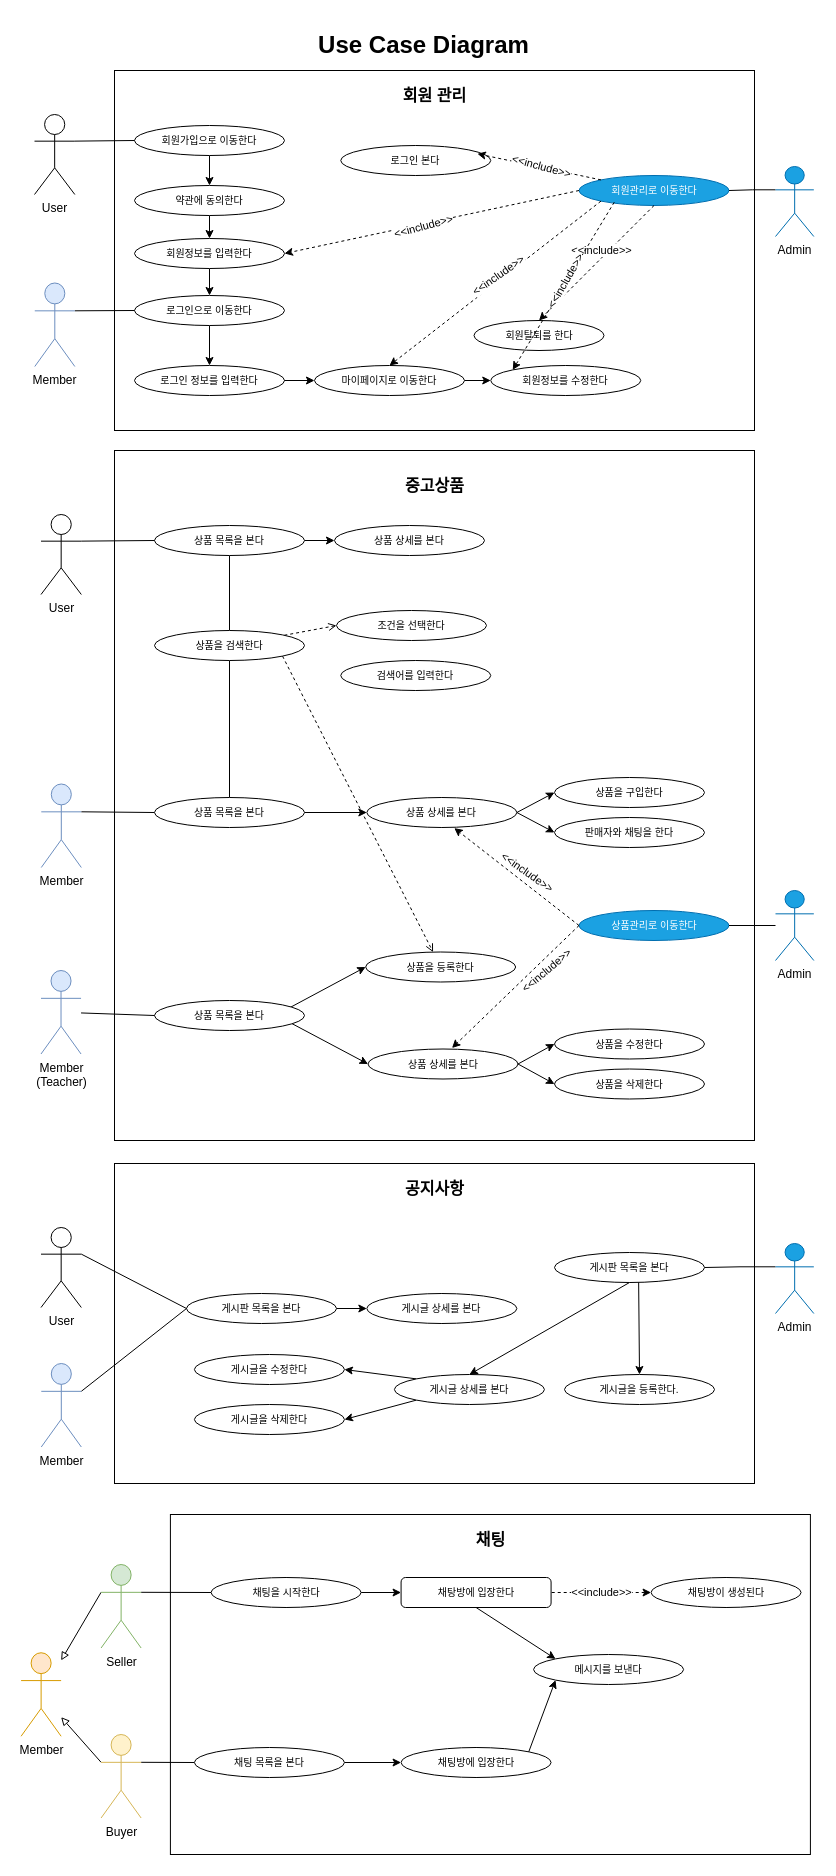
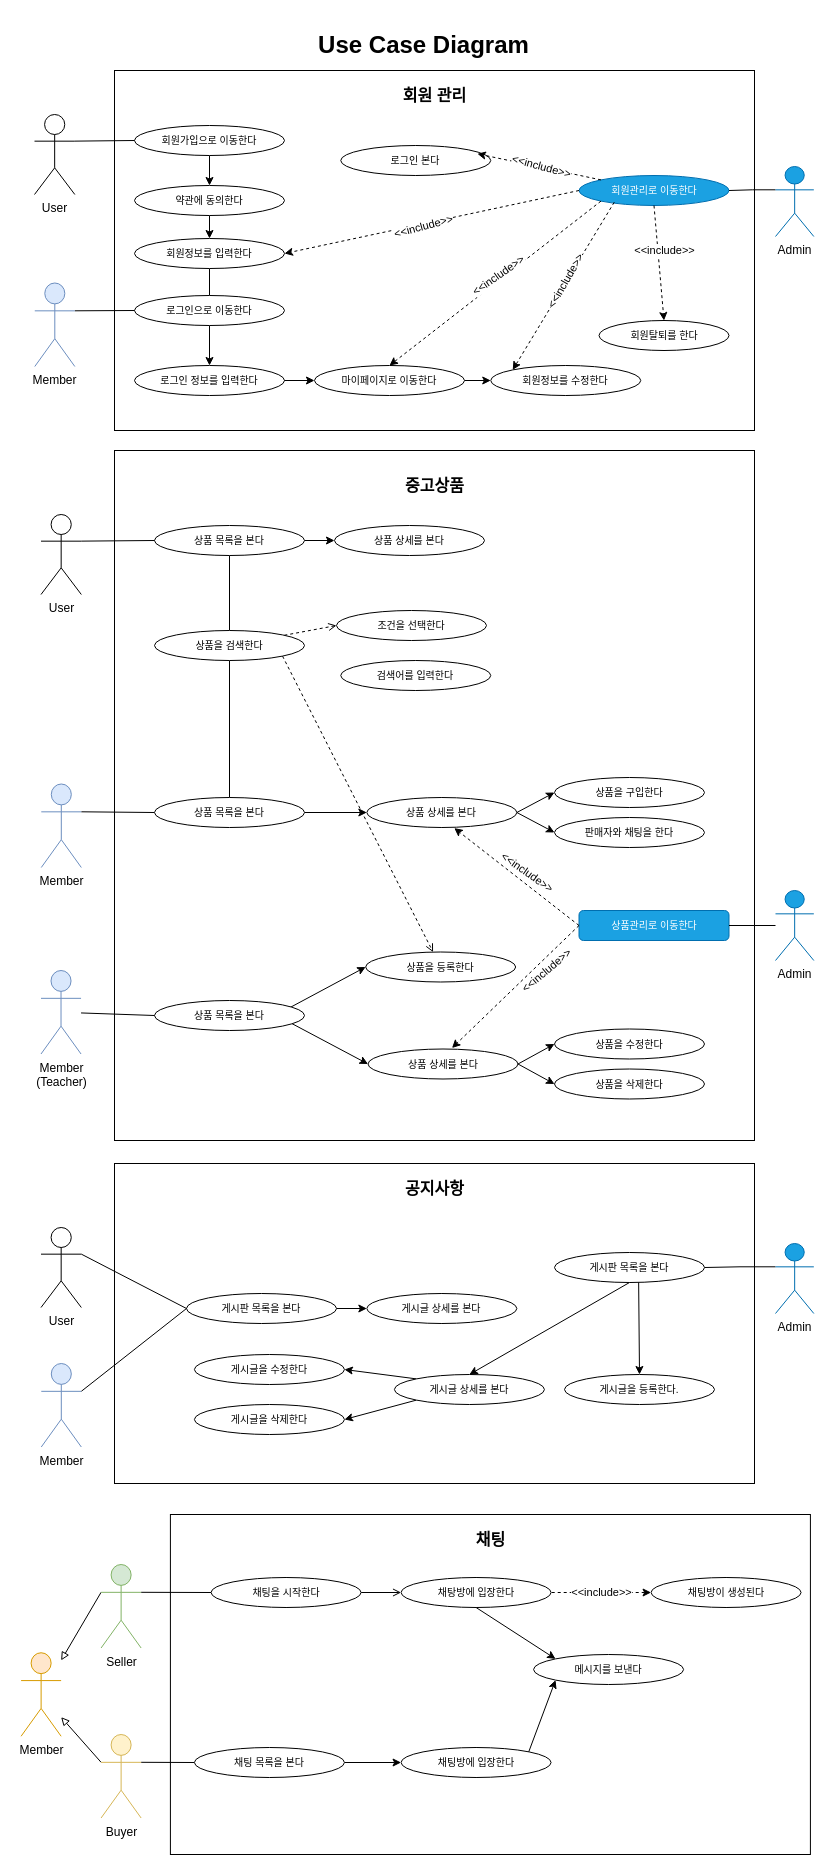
edge "회원정보를 입력한다" -> "로그인으로 이동한다": arrowhead classic -> none
node "회원탈퇴를 한다": moved (539, 336) -> (664, 336)
node "상품관리로 이동한다": shape ellipse -> rounded rectangle
edge "채팅을 시작한다" -> "채탕방에 입장한다": arrowhead classic -> open
node "채탕방에 입장한다": shape rounded rectangle -> ellipse
